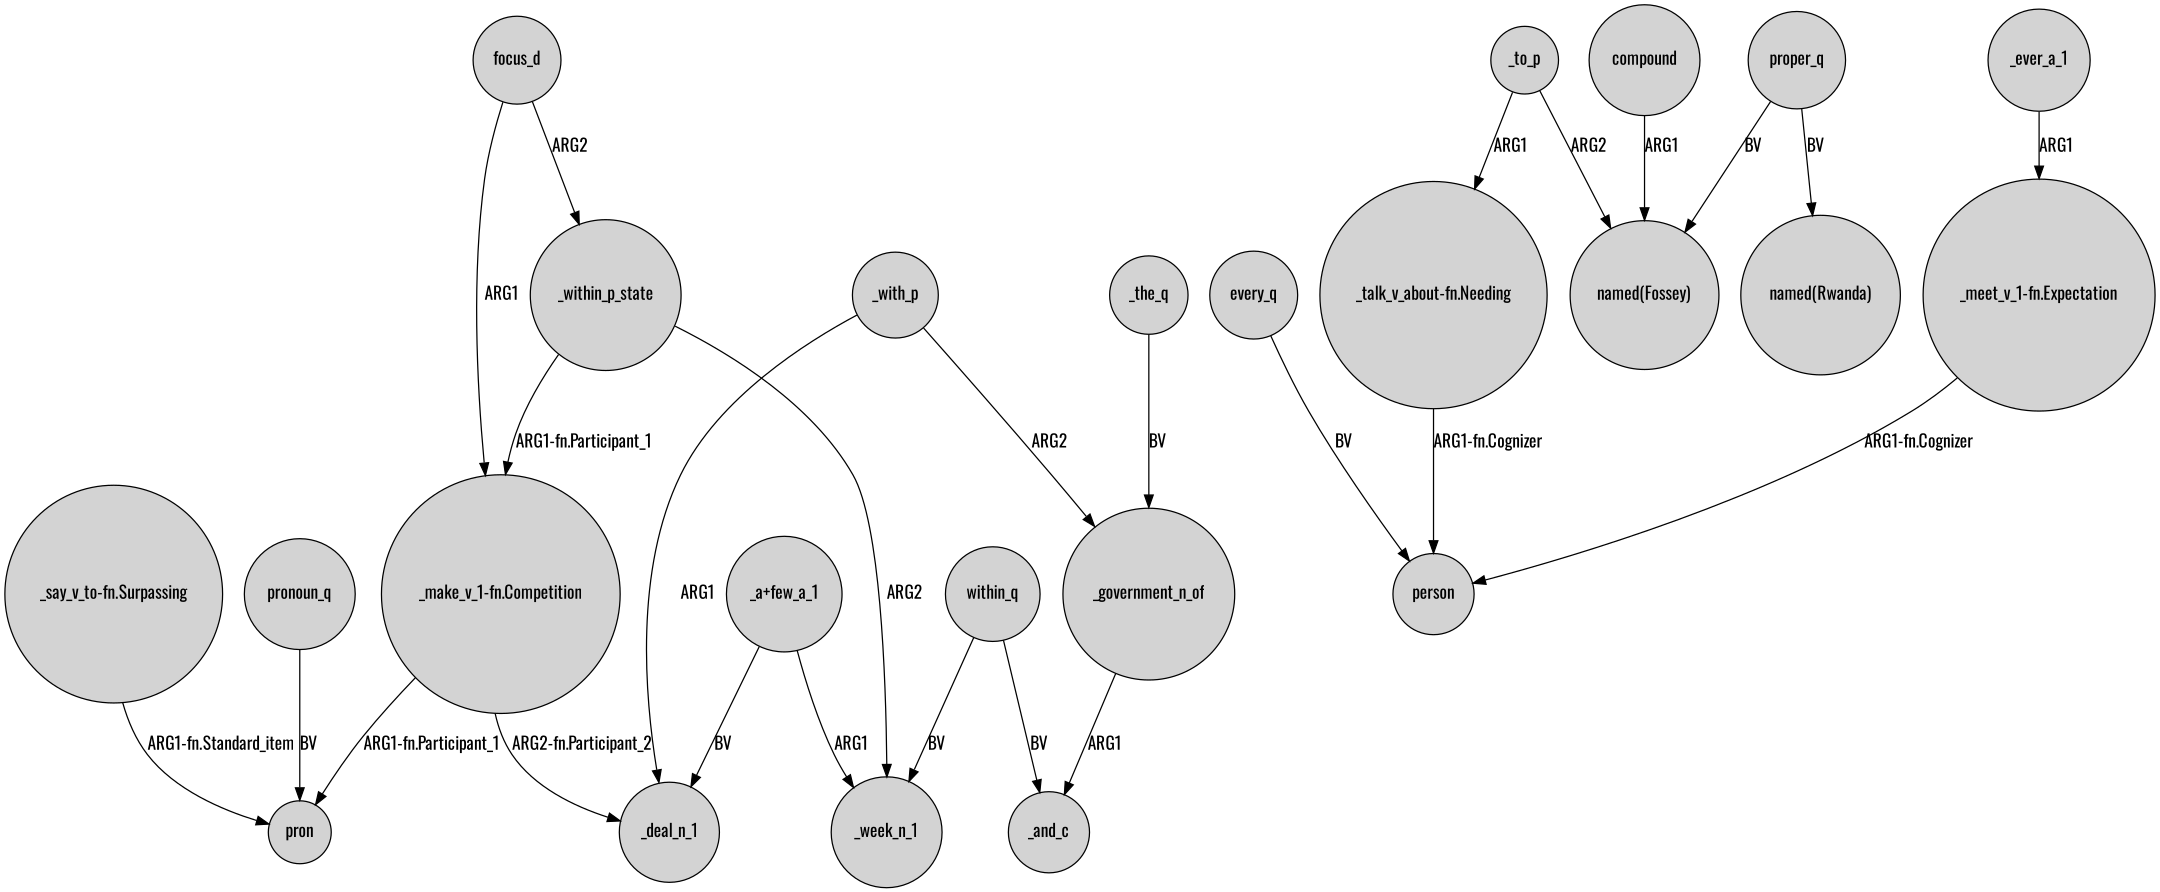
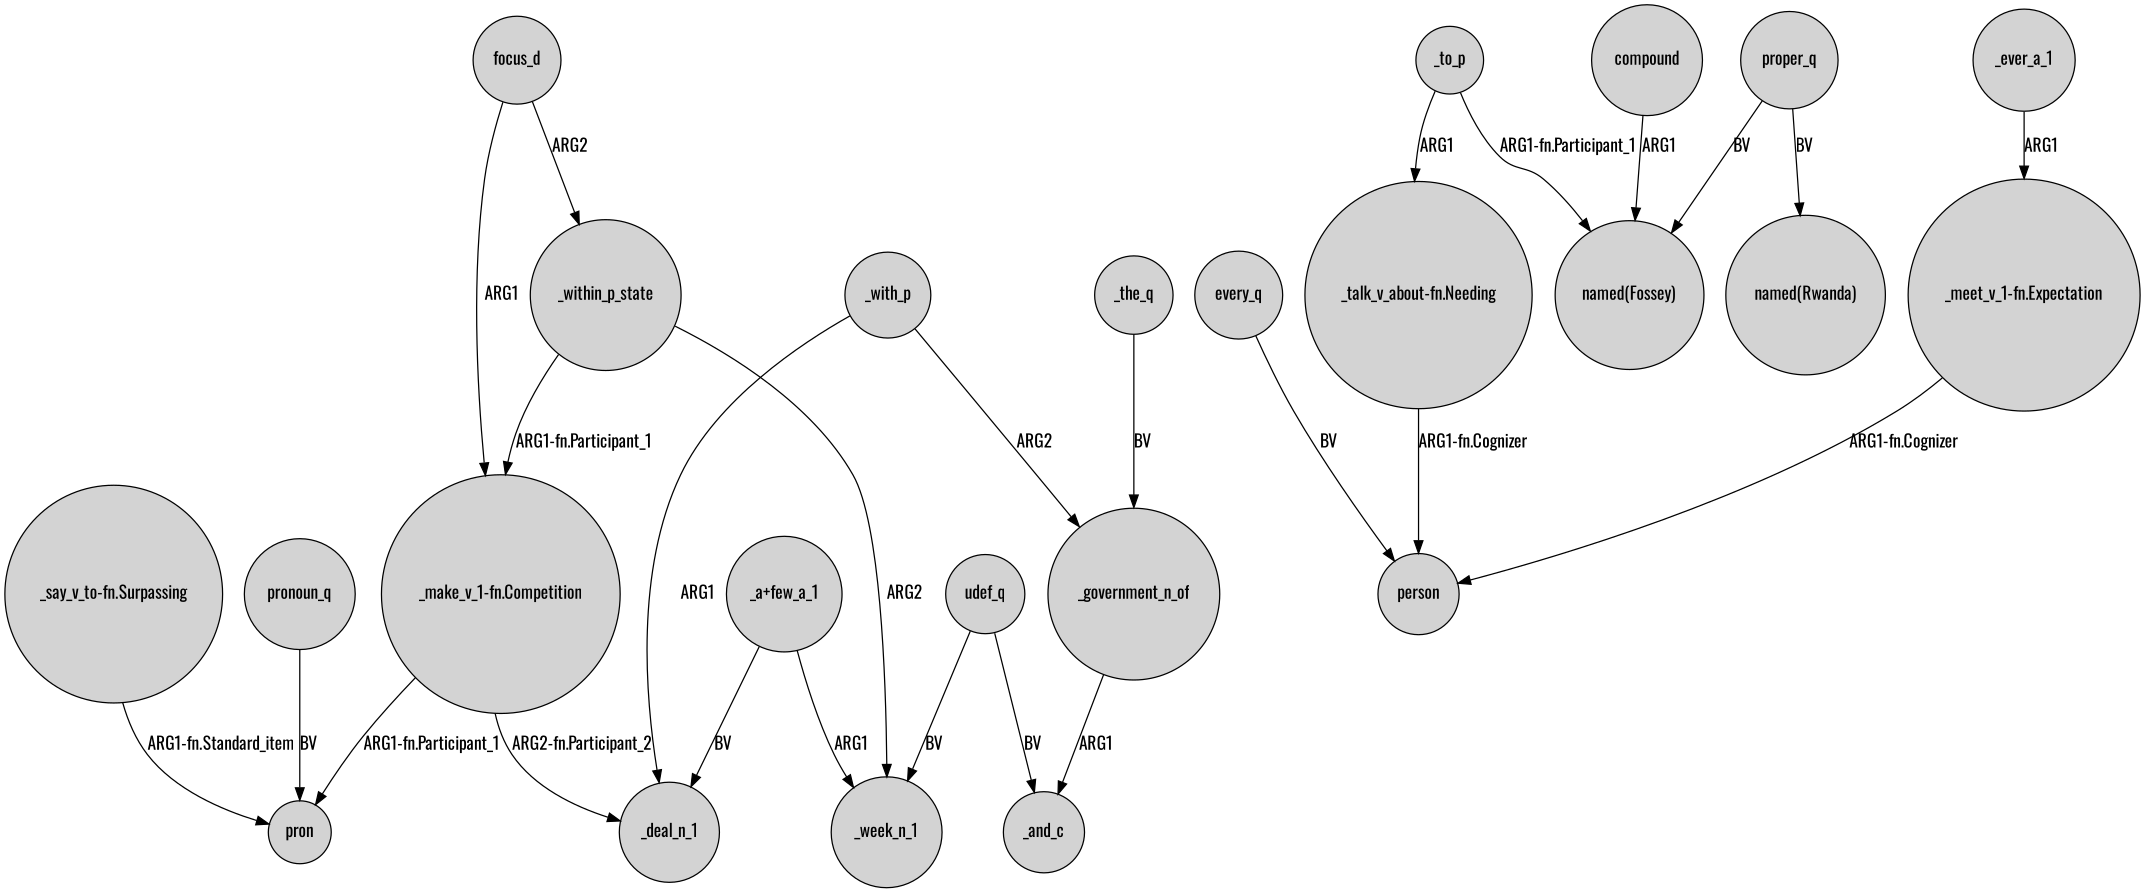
edge "_to_p" -> "named(Fossey)": label "ARG2" -> "ARG1-fn.Participant_1"
node "within_q": label "within_q" -> "udef_q"
